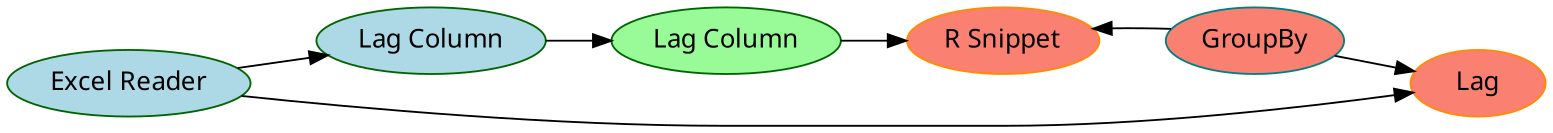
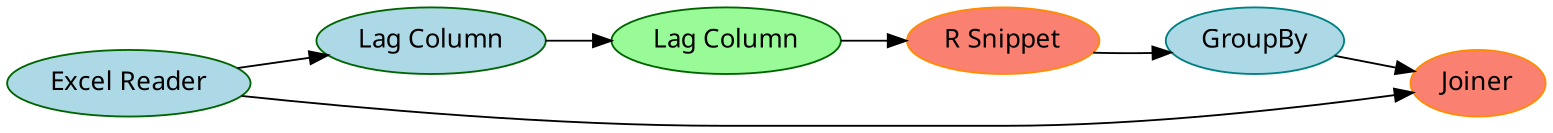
edge "GroupBy" -> "R Snippet": reversed
node "GroupBy": fillcolor salmon -> lightblue
node "Lag": label "Lag" -> "Joiner"
